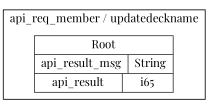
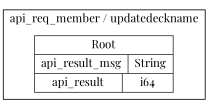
node "Root": text "i65" -> "i64"
